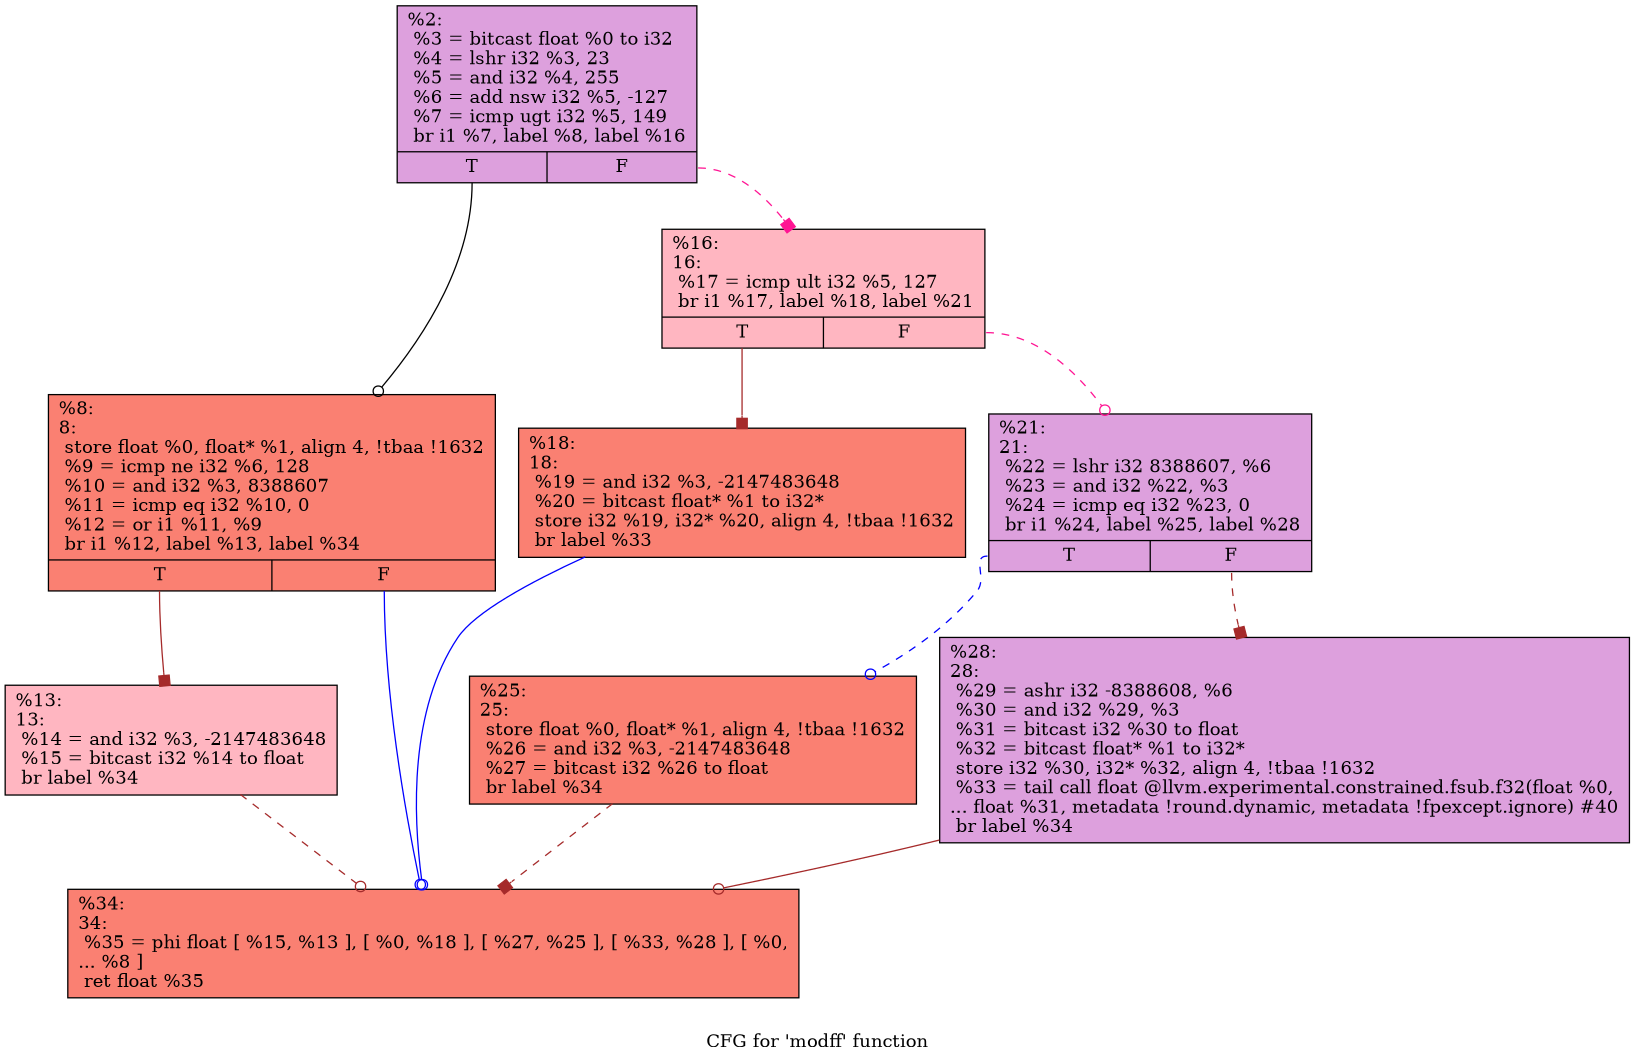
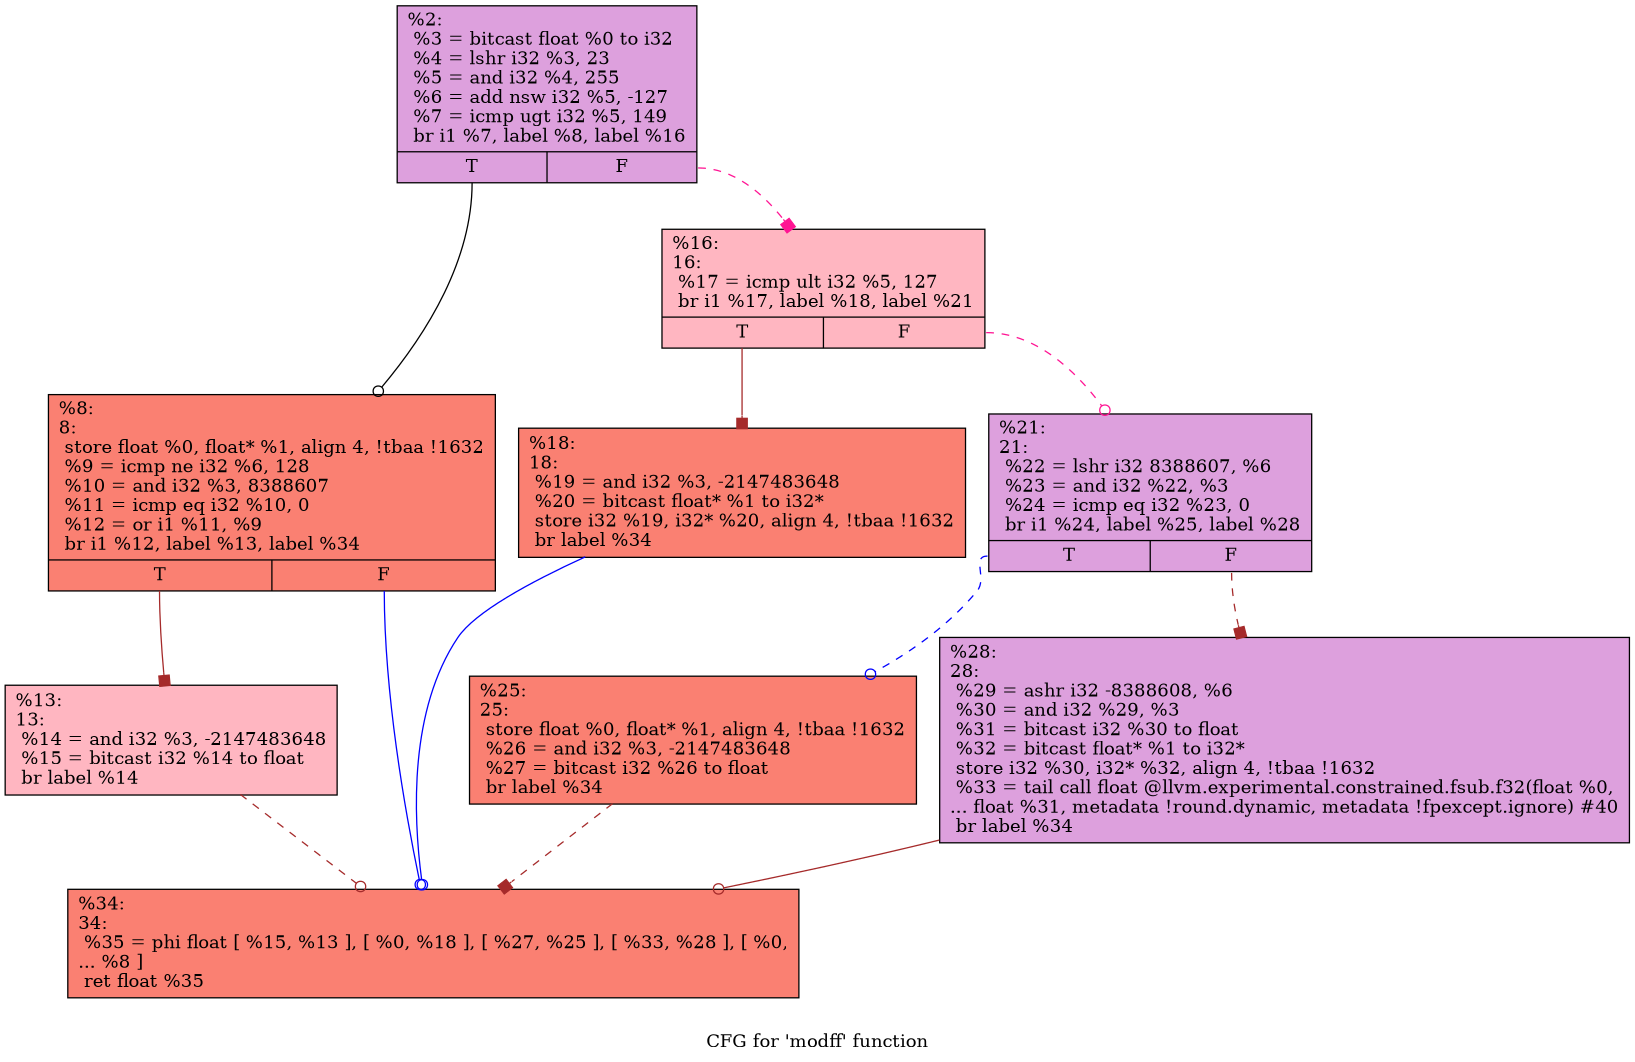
node "%18:": text "br label %33" -> "br label %34"
node "%13:": text "br label %34" -> "br label %14"
